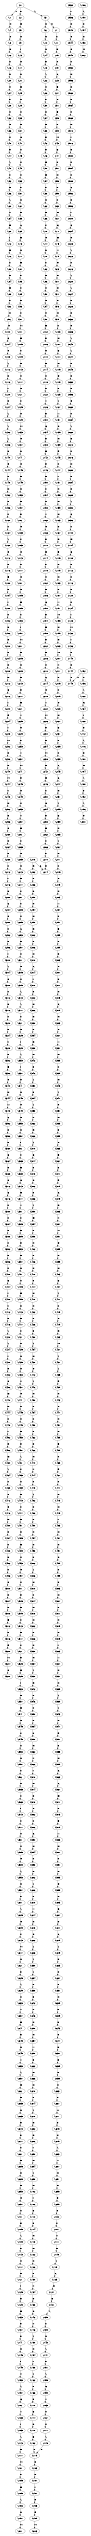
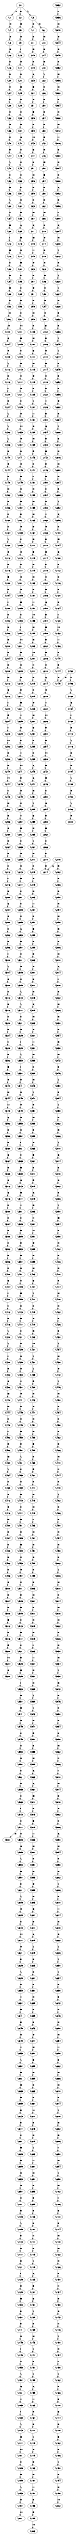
edge "S581" -> "S585": now "S577" -> "S585"
edge "S782" -> "S779": now "S782" -> "S786"
